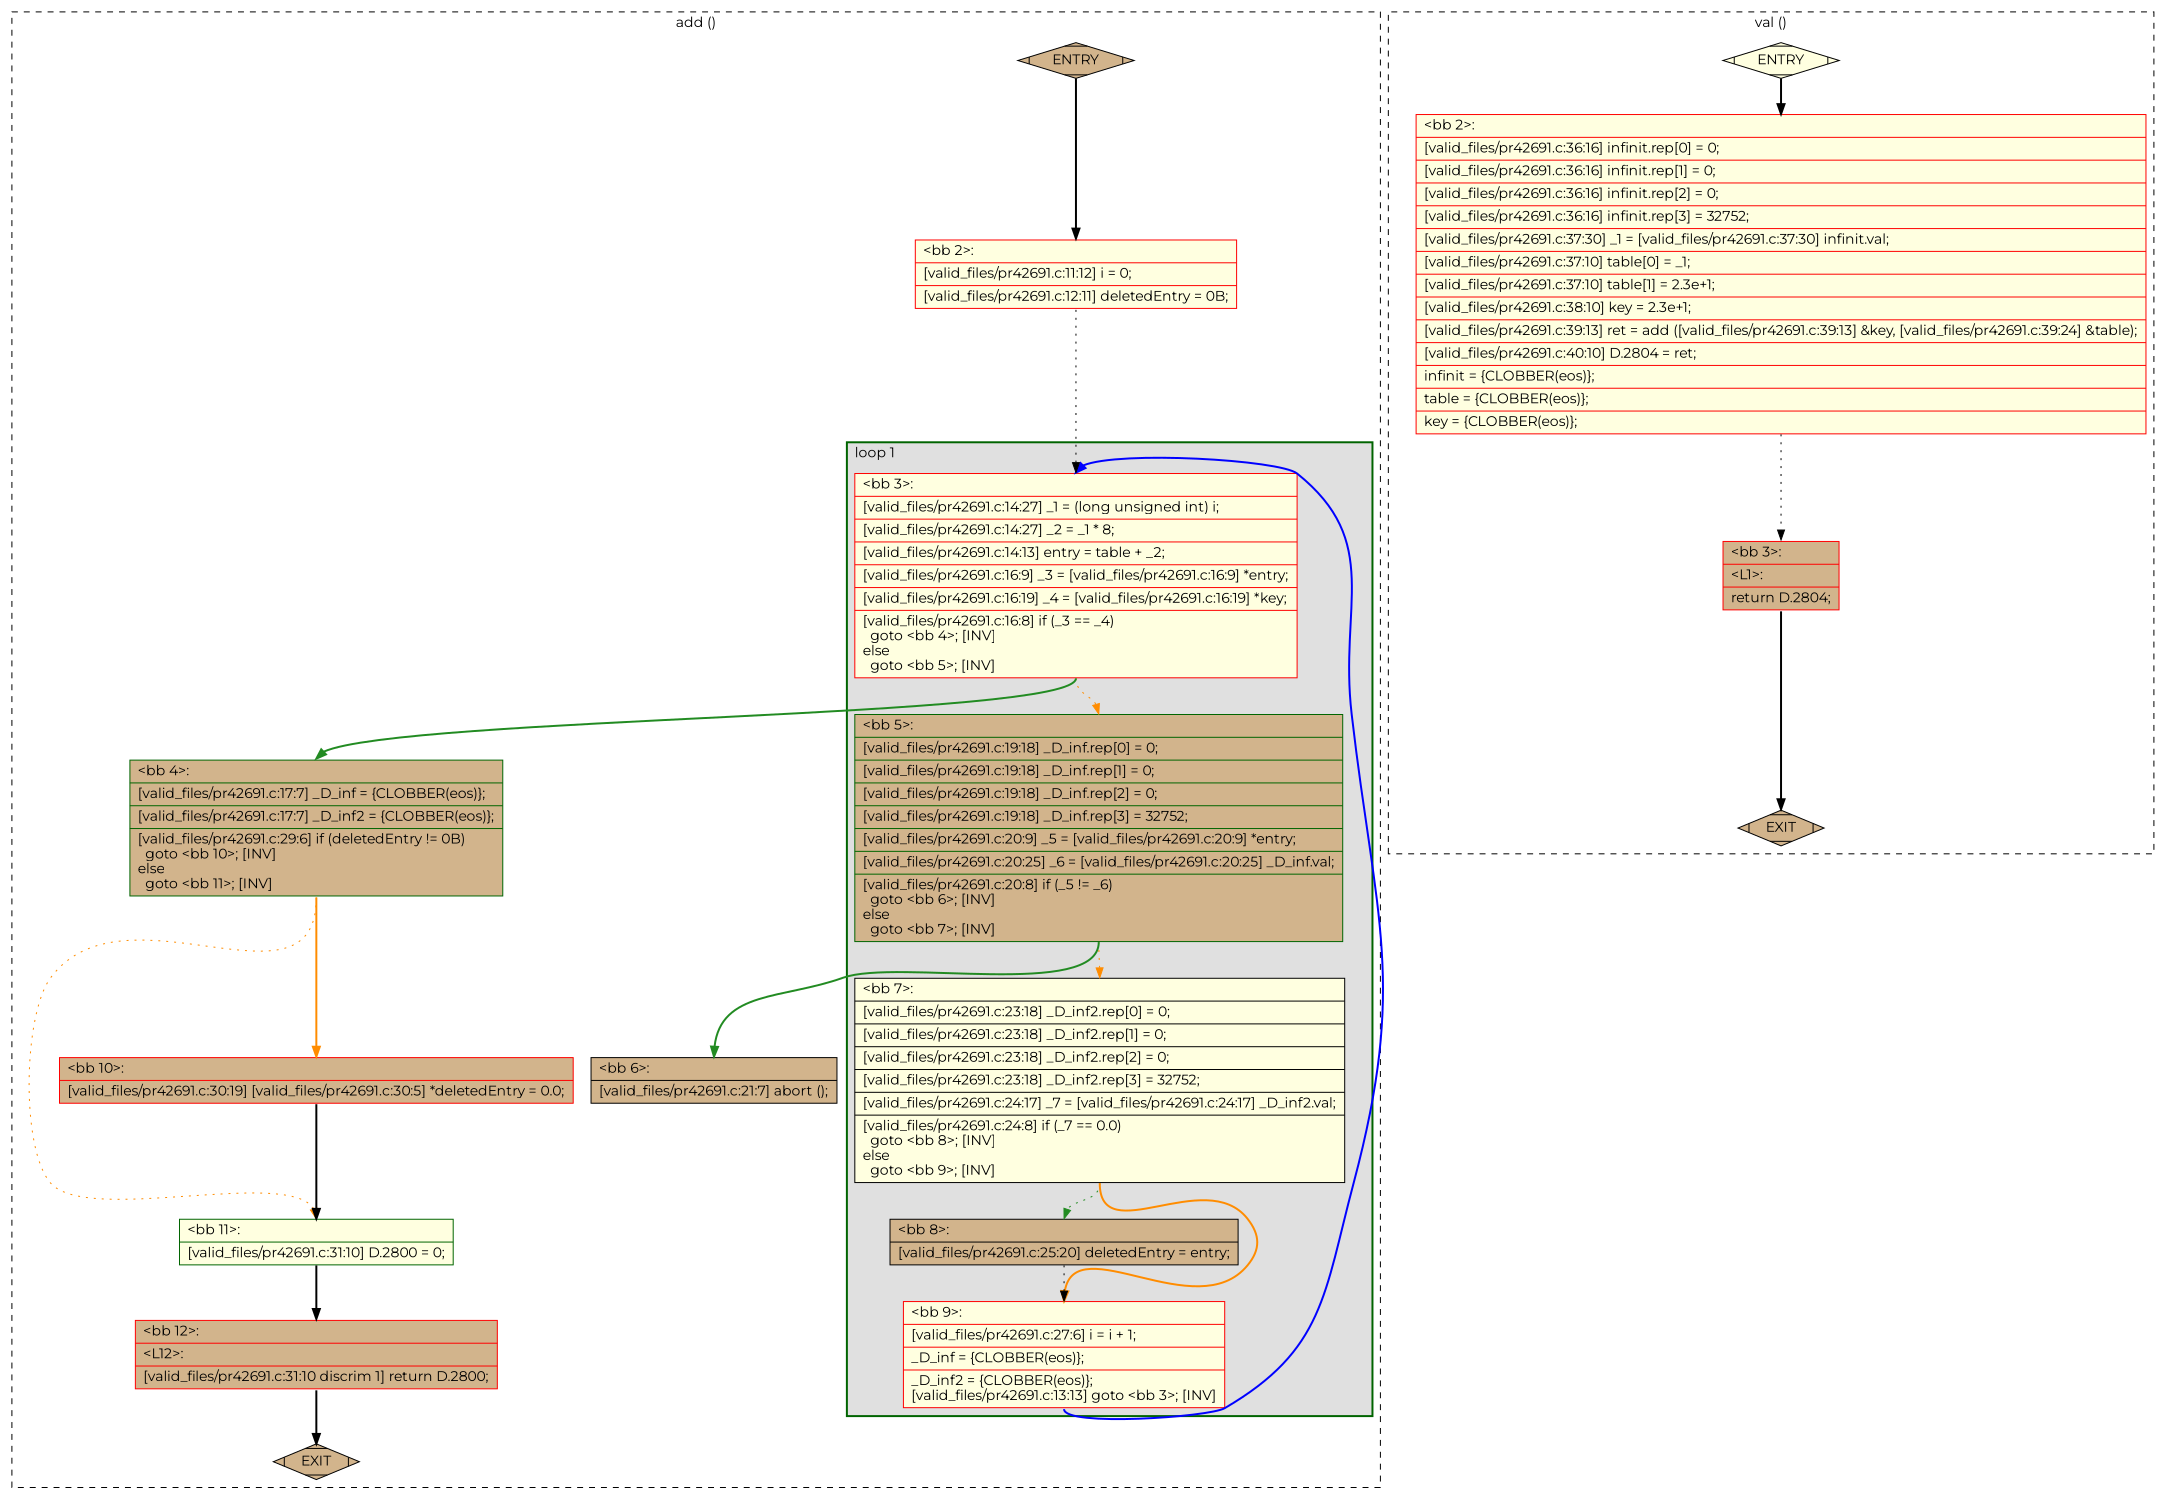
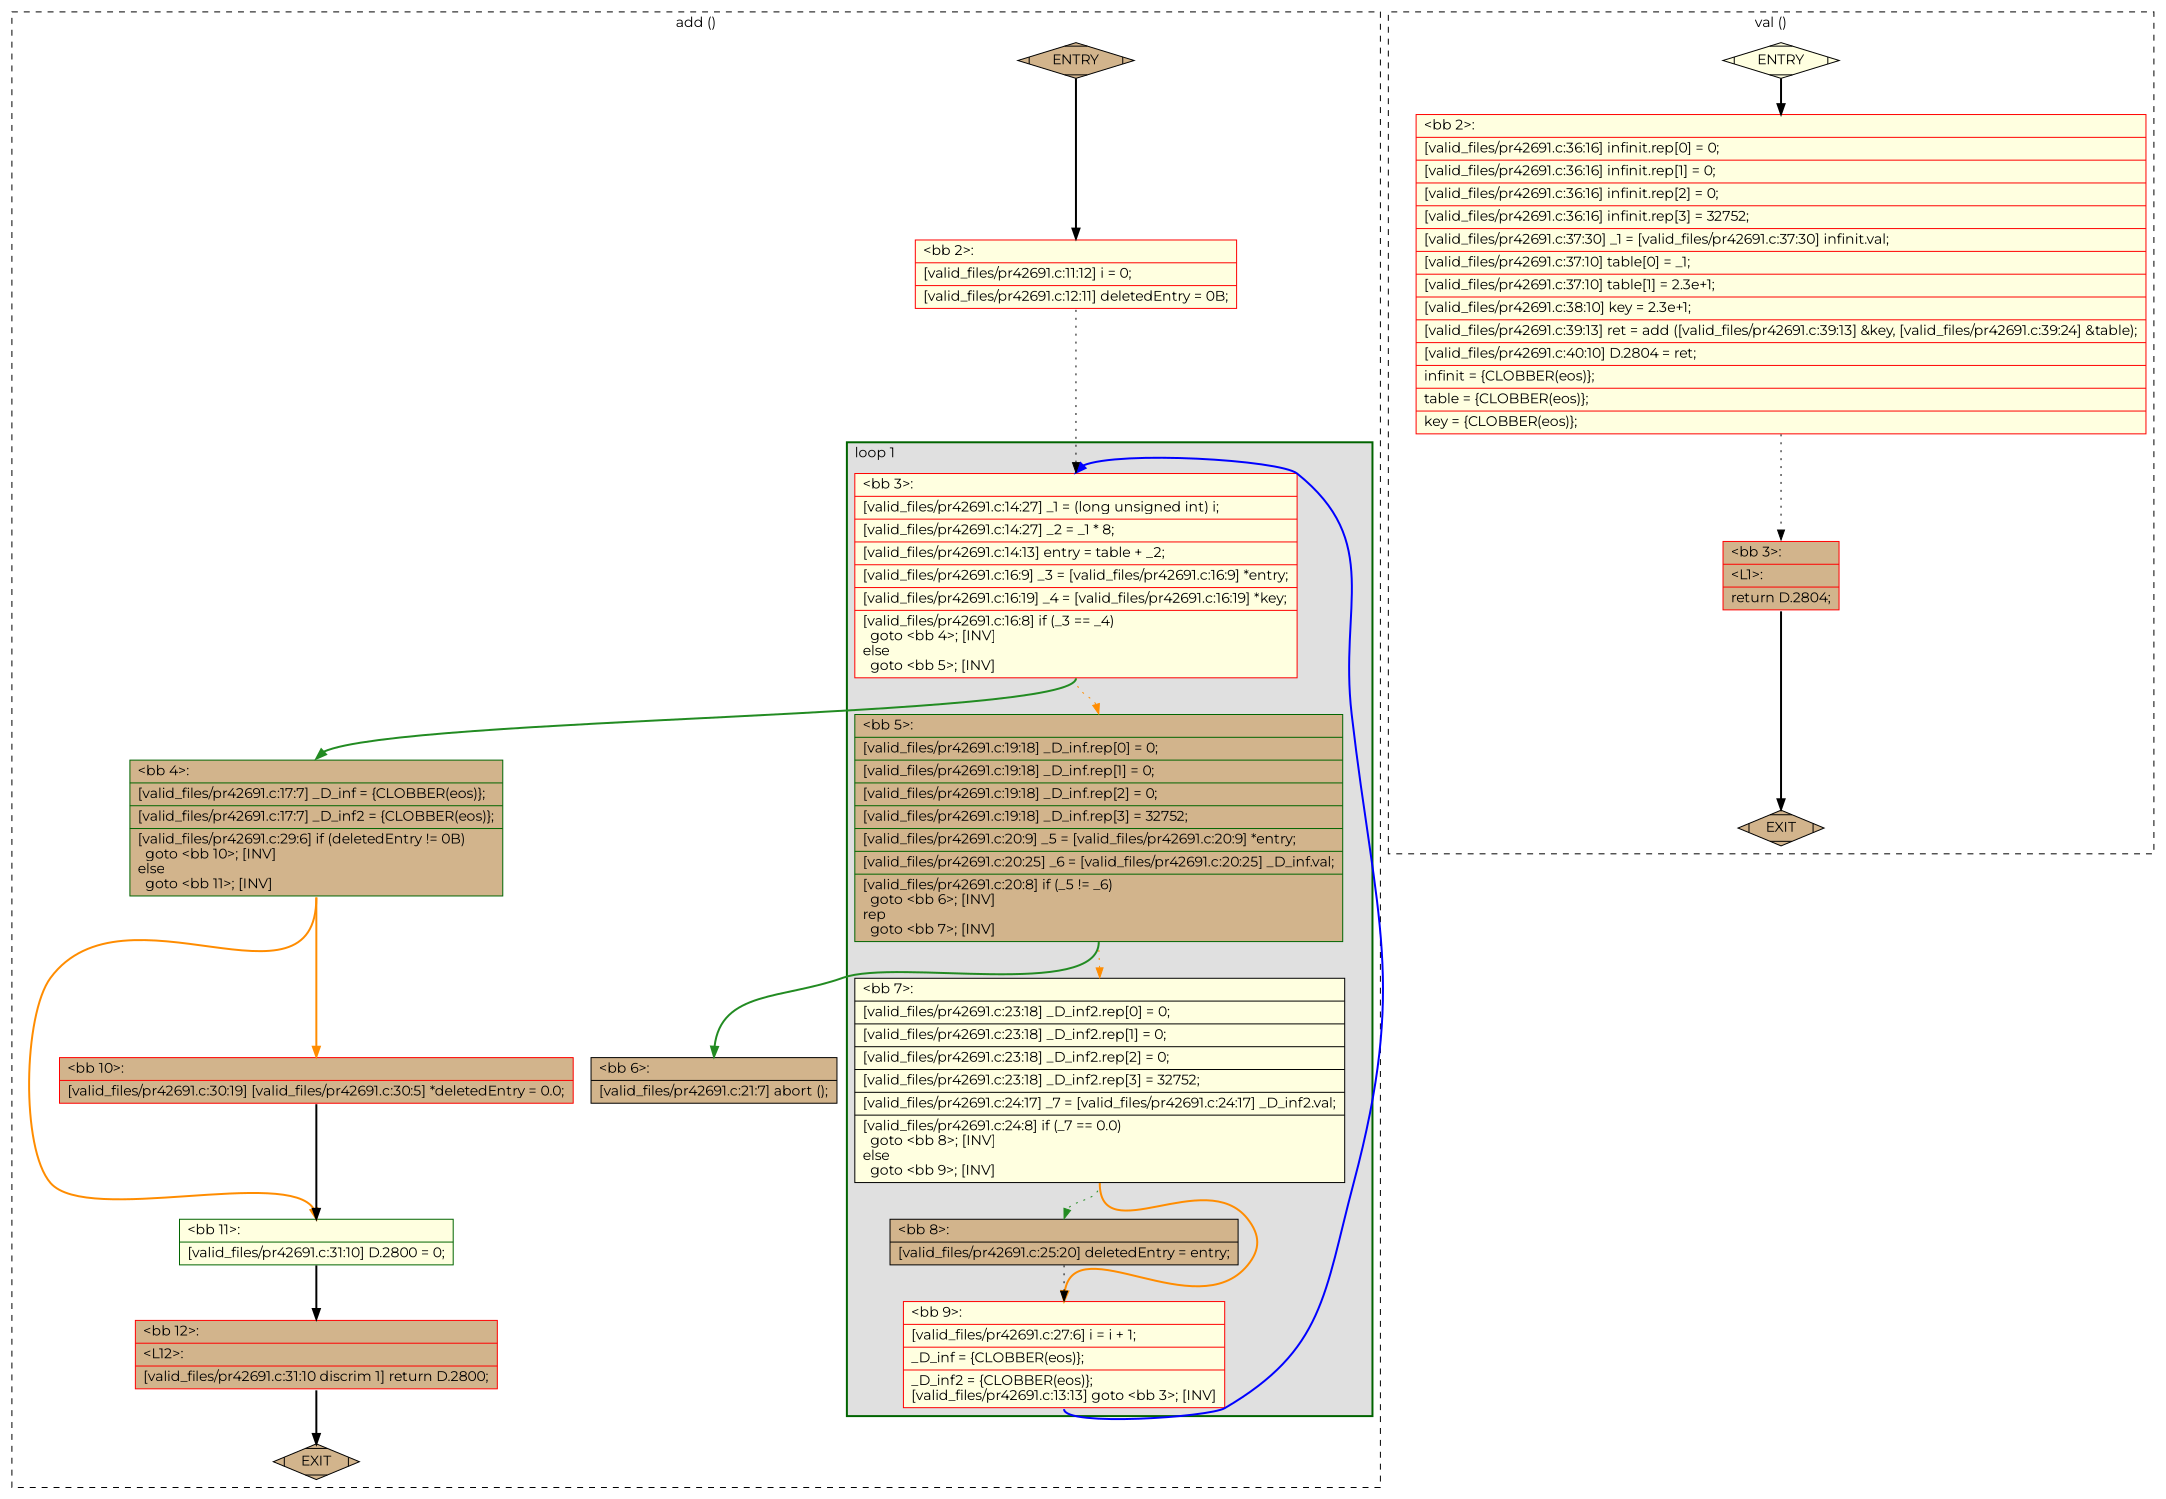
node "<bb 5>:": text "else" -> "rep"
edge "<bb 4>:" -> "<bb 11>:": style dotted -> bold
